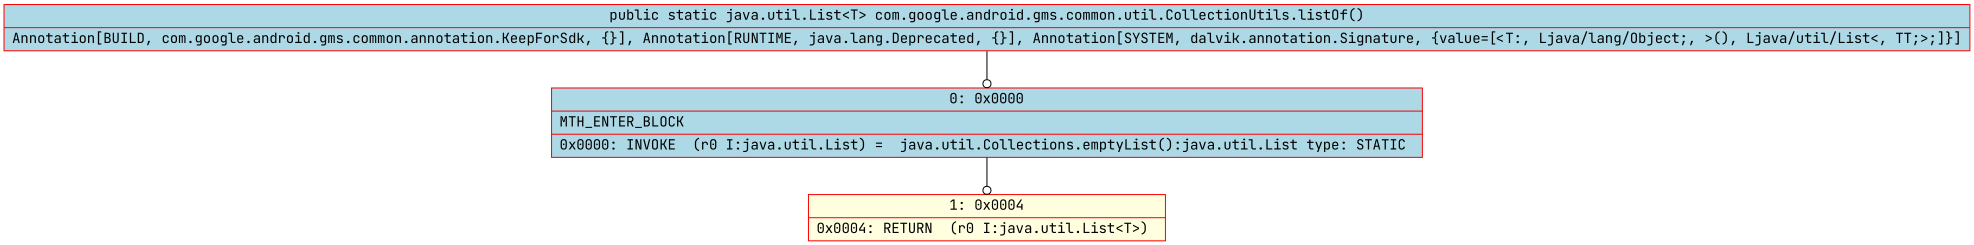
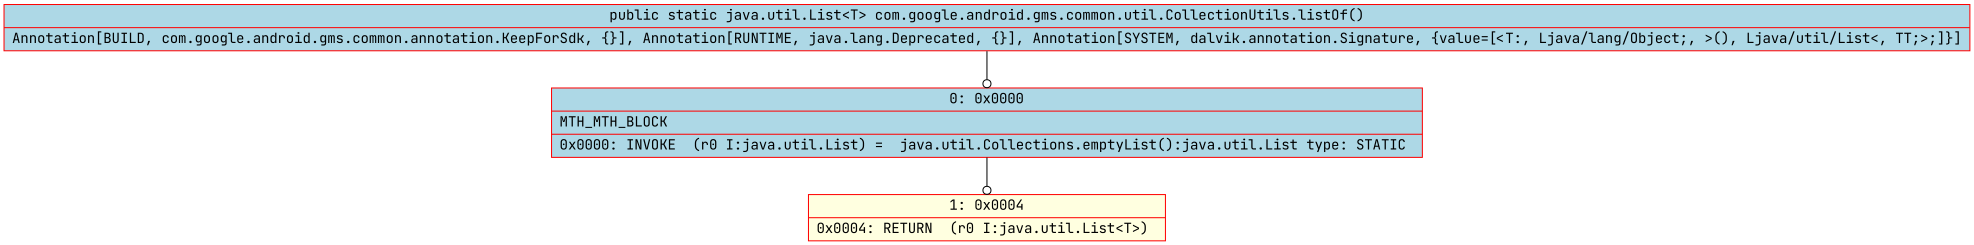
node "0: 0x0000": text "MTH_ENTER_BLOCK" -> "MTH_MTH_BLOCK"
